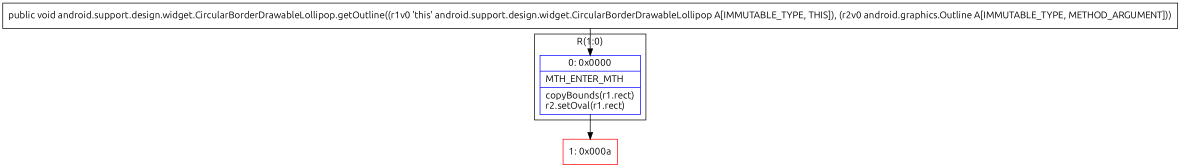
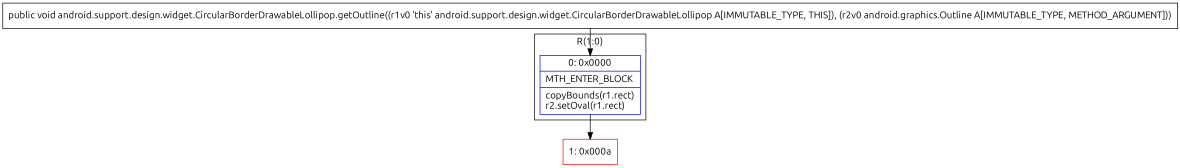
node "0: 0x0000": text "MTH_ENTER_MTH" -> "MTH_ENTER_BLOCK"
